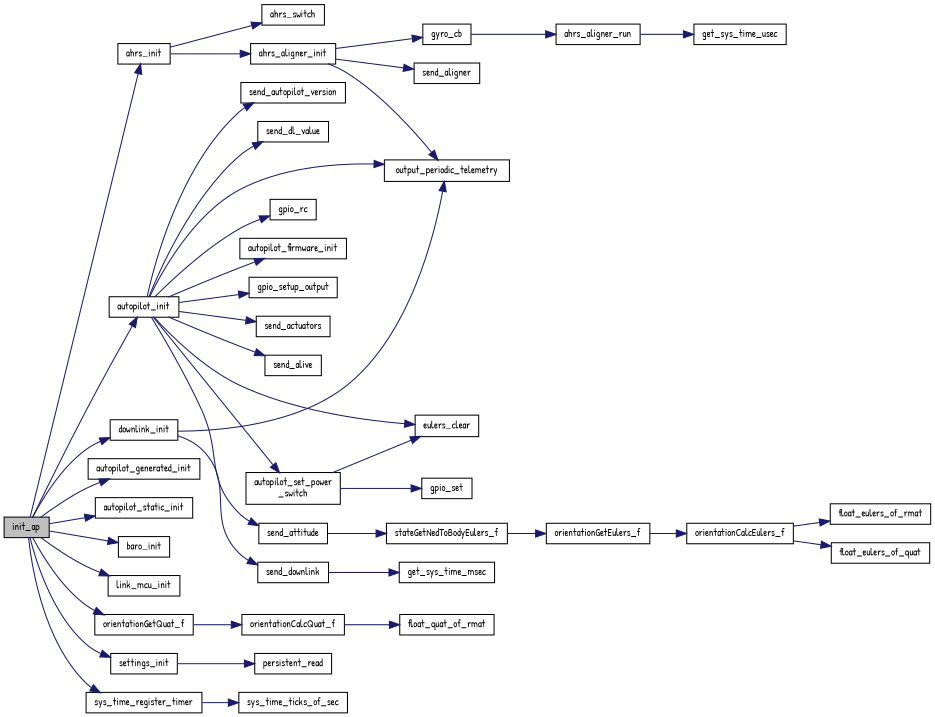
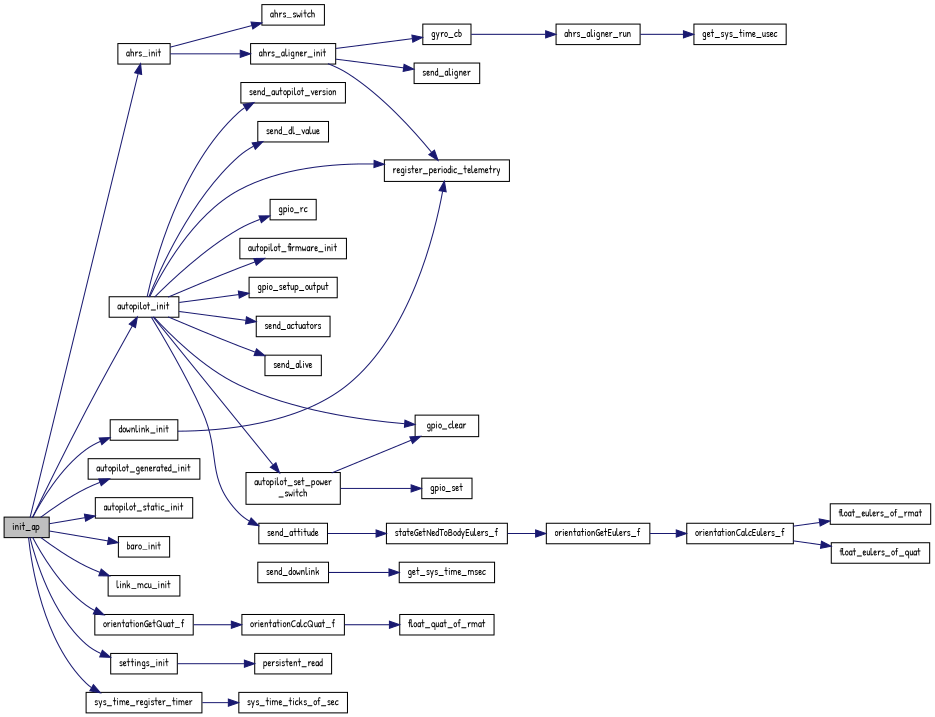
node "output_periodic_telemetry": label "output_periodic_telemetry" -> "register_periodic_telemetry"
node "eulers_clear": label "eulers_clear" -> "gpio_clear"
edge "downlink_init" -> "send_downlink": removed
